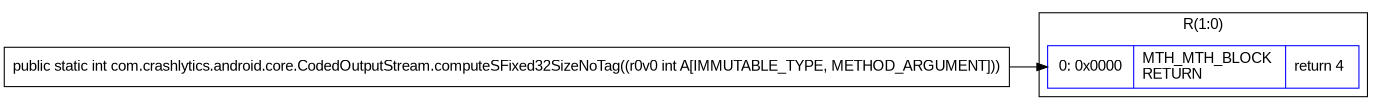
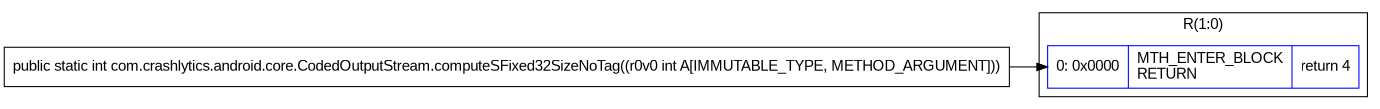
node "0: 0x0000": text "MTH_MTH_BLOCK" -> "MTH_ENTER_BLOCK"
